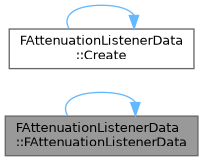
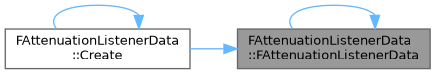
edge "FAttenuationListenerData ::Create" -> "FAttenuationListenerData ::FAttenuationListenerData": added
